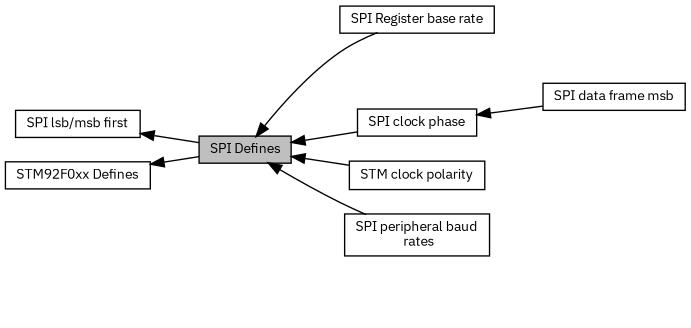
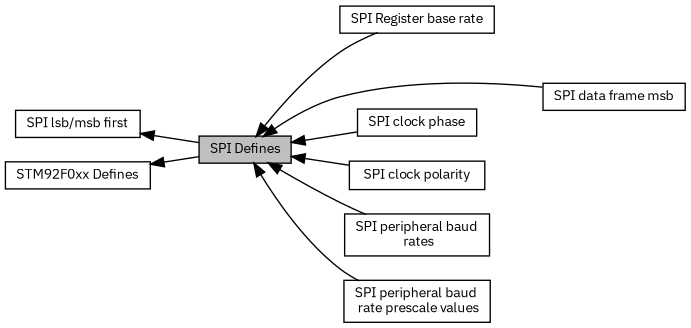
edge "SPI data frame msb" -> "SPI clock phase": now "SPI data frame msb" -> "SPI Defines"
node "STM clock polarity": label "STM clock polarity" -> "SPI clock polarity"
node "SPI peripheral baud rate prescale values": added
